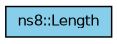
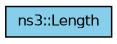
node "ns8::Length": label "ns8::Length" -> "ns3::Length"
